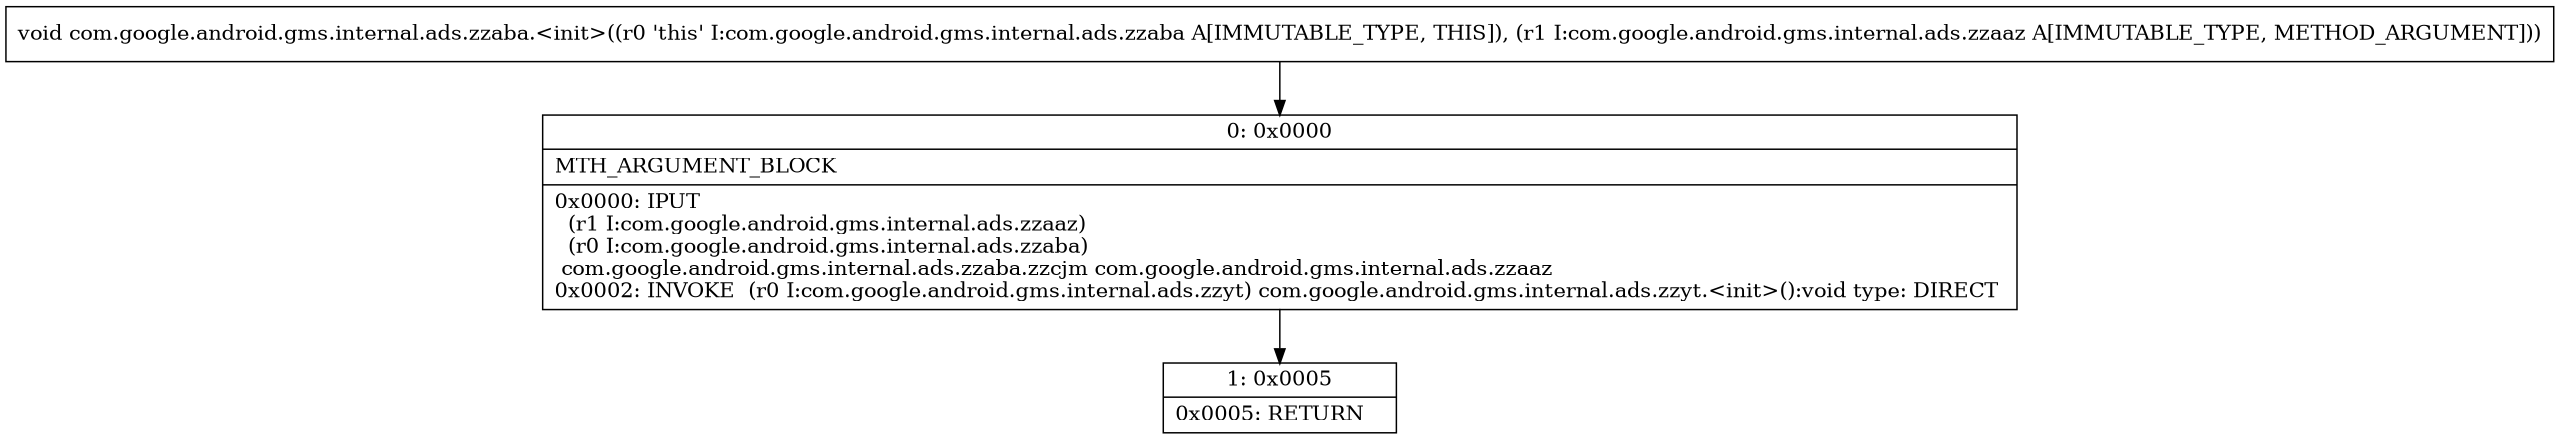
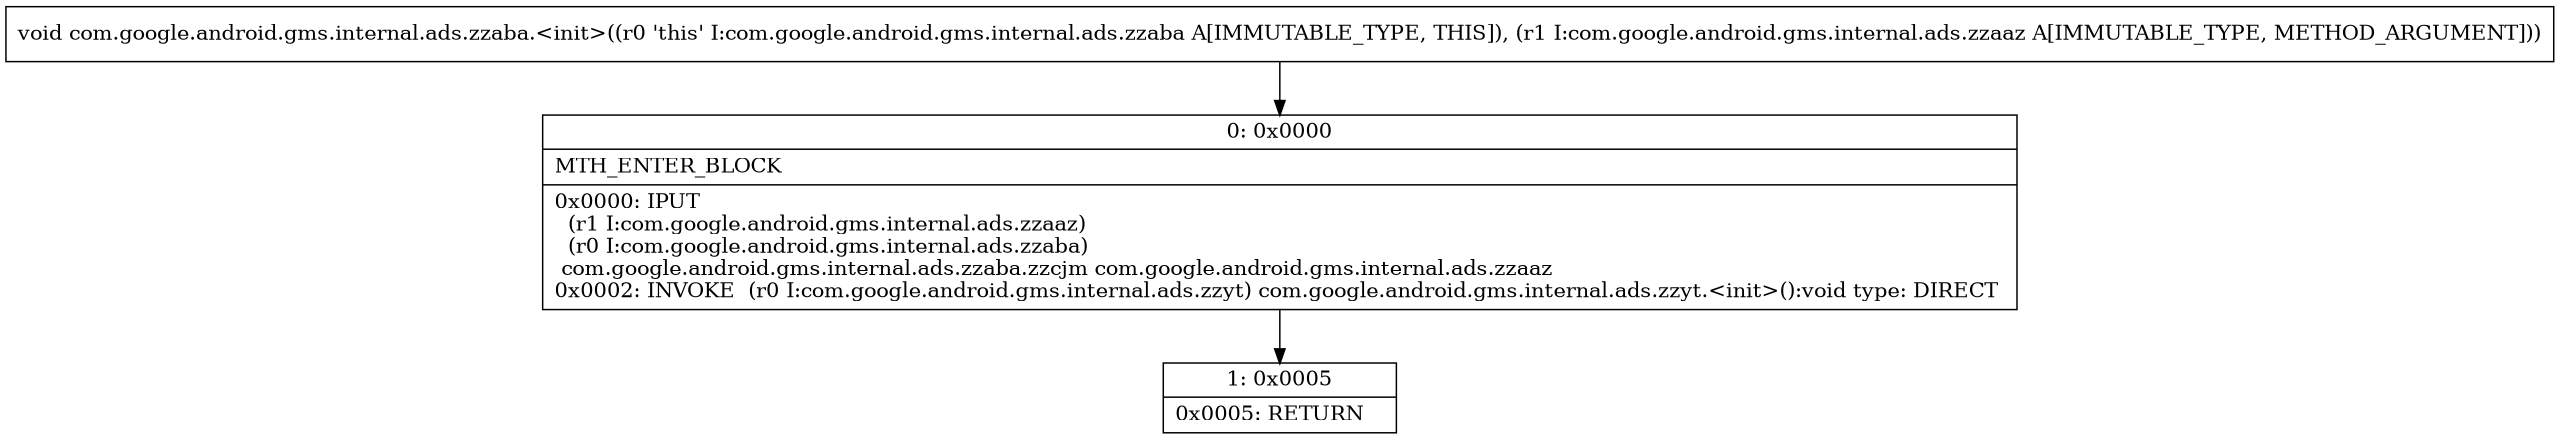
node "0: 0x0000": text "MTH_ARGUMENT_BLOCK" -> "MTH_ENTER_BLOCK"
